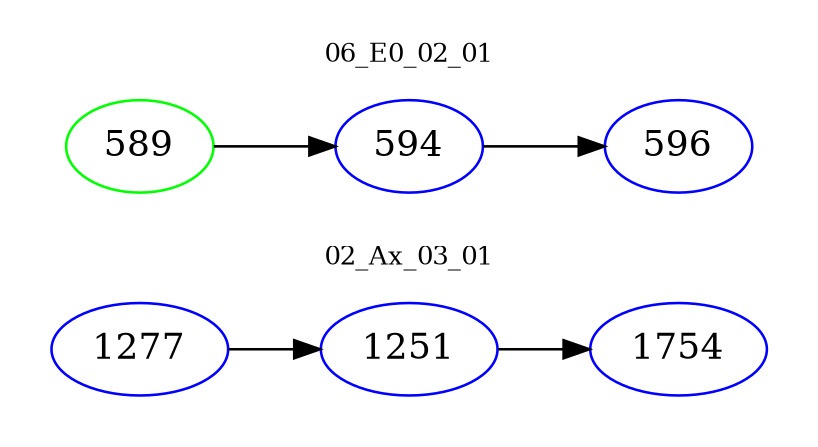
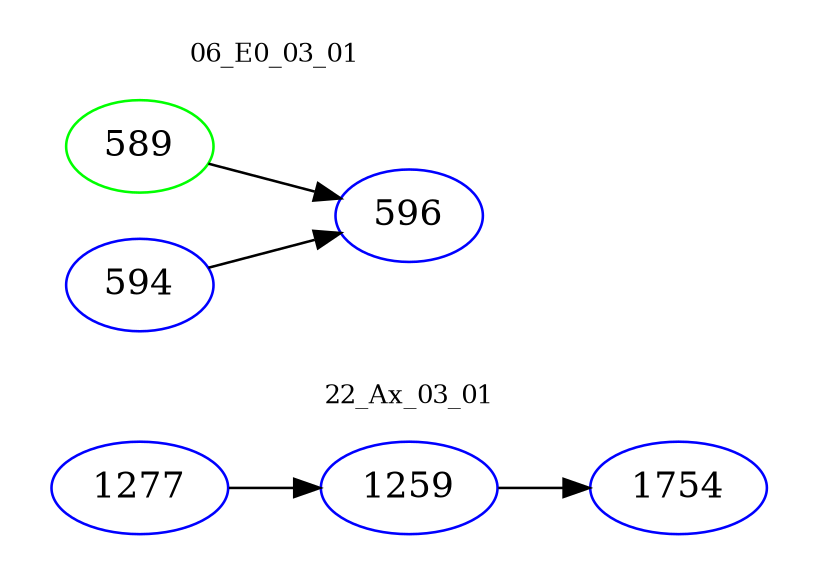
cluster "06_E0_02_01": label "06_E0_02_01" -> "06_E0_03_01"
edge "589" -> "594": now "589" -> "596"
cluster "02_Ax_03_01": label "02_Ax_03_01" -> "22_Ax_03_01"
node "1251": label "1251" -> "1259"
